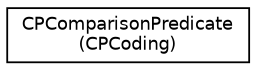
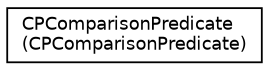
node "CPComparisonPredicate (CPCoding)": label "CPComparisonPredicate (CPCoding)" -> "CPComparisonPredicate (CPComparisonPredicate)"
